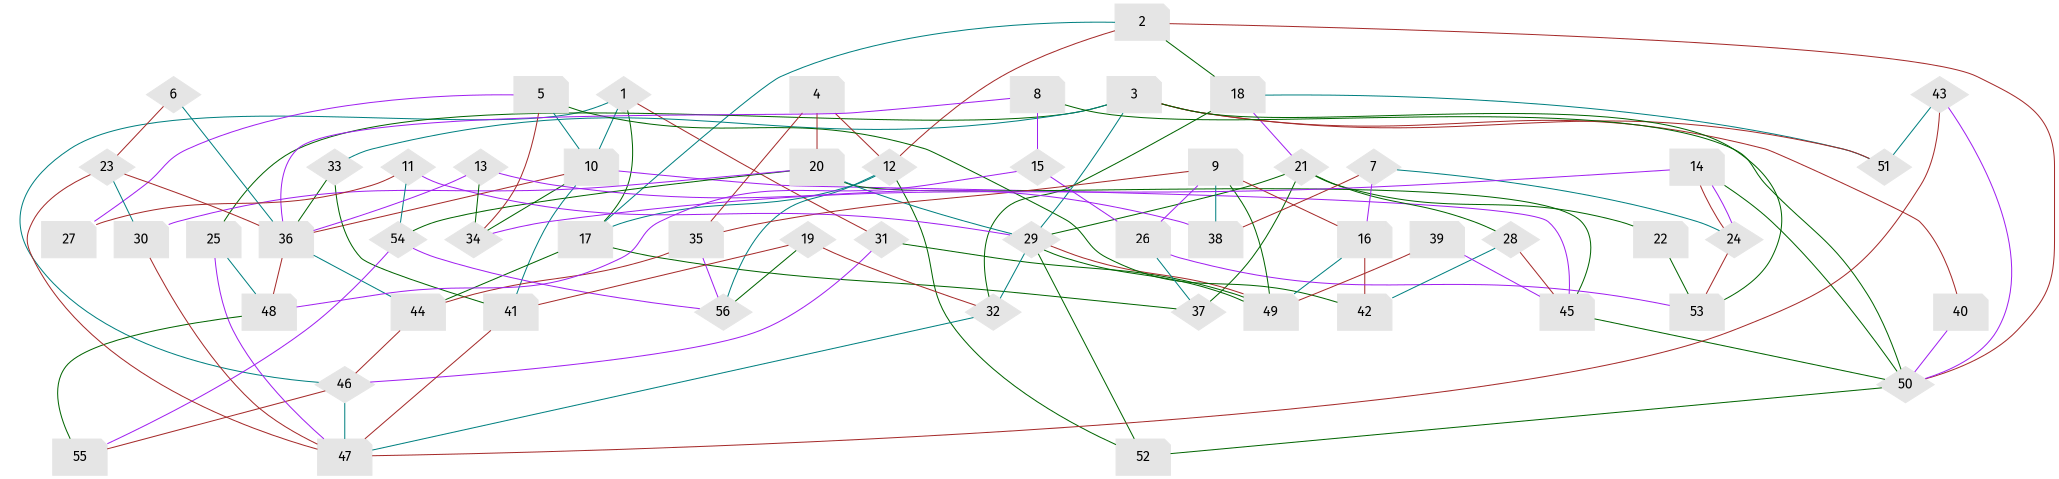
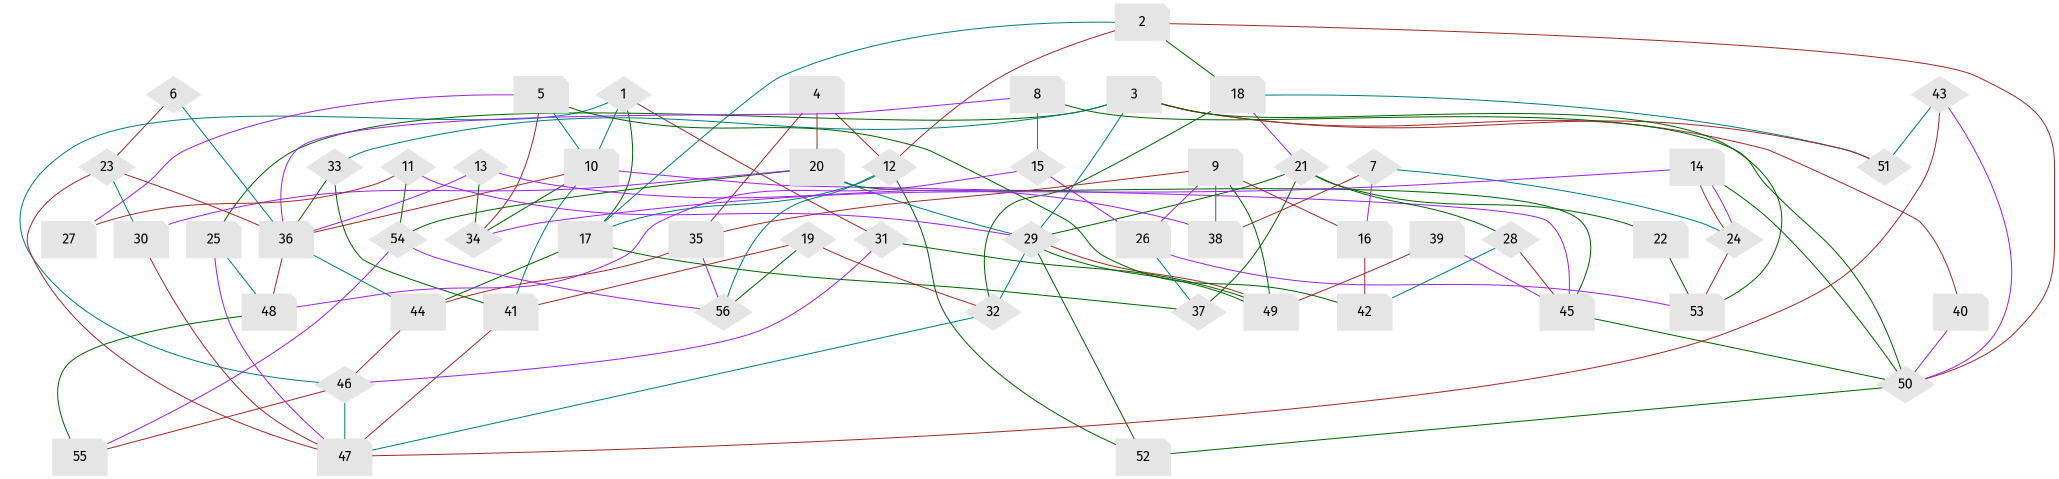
edge "11" -- "54": color teal -> darkgreen
edge "16" -- "49": removed
